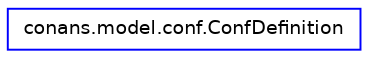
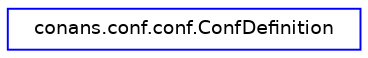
node "conans.model.conf.ConfDefinition": label "conans.model.conf.ConfDefinition" -> "conans.conf.conf.ConfDefinition"
